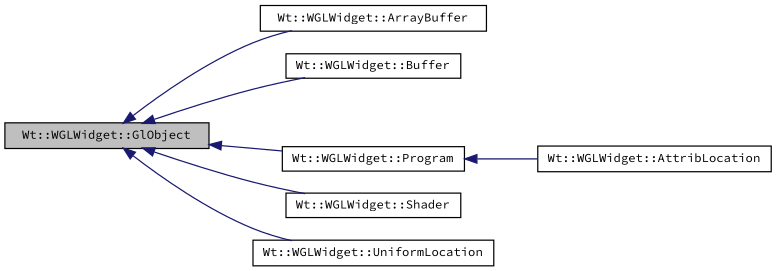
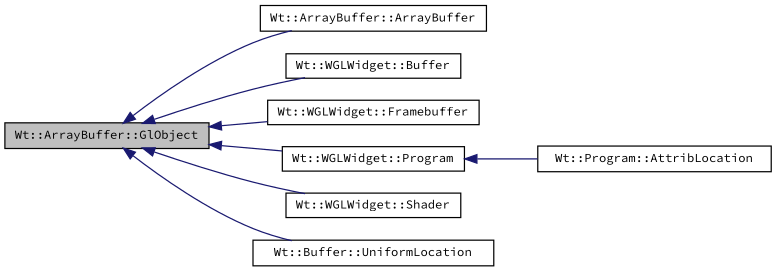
node "Wt::WGLWidget::ArrayBuffer": label "Wt::WGLWidget::ArrayBuffer" -> "Wt::ArrayBuffer::ArrayBuffer"
node "Wt::WGLWidget::Framebuffer": added
node "Wt::WGLWidget::GlObject": label "Wt::WGLWidget::GlObject" -> "Wt::ArrayBuffer::GlObject"
node "Wt::WGLWidget::AttribLocation": label "Wt::WGLWidget::AttribLocation" -> "Wt::Program::AttribLocation"
node "Wt::WGLWidget::UniformLocation": label "Wt::WGLWidget::UniformLocation" -> "Wt::Buffer::UniformLocation"
